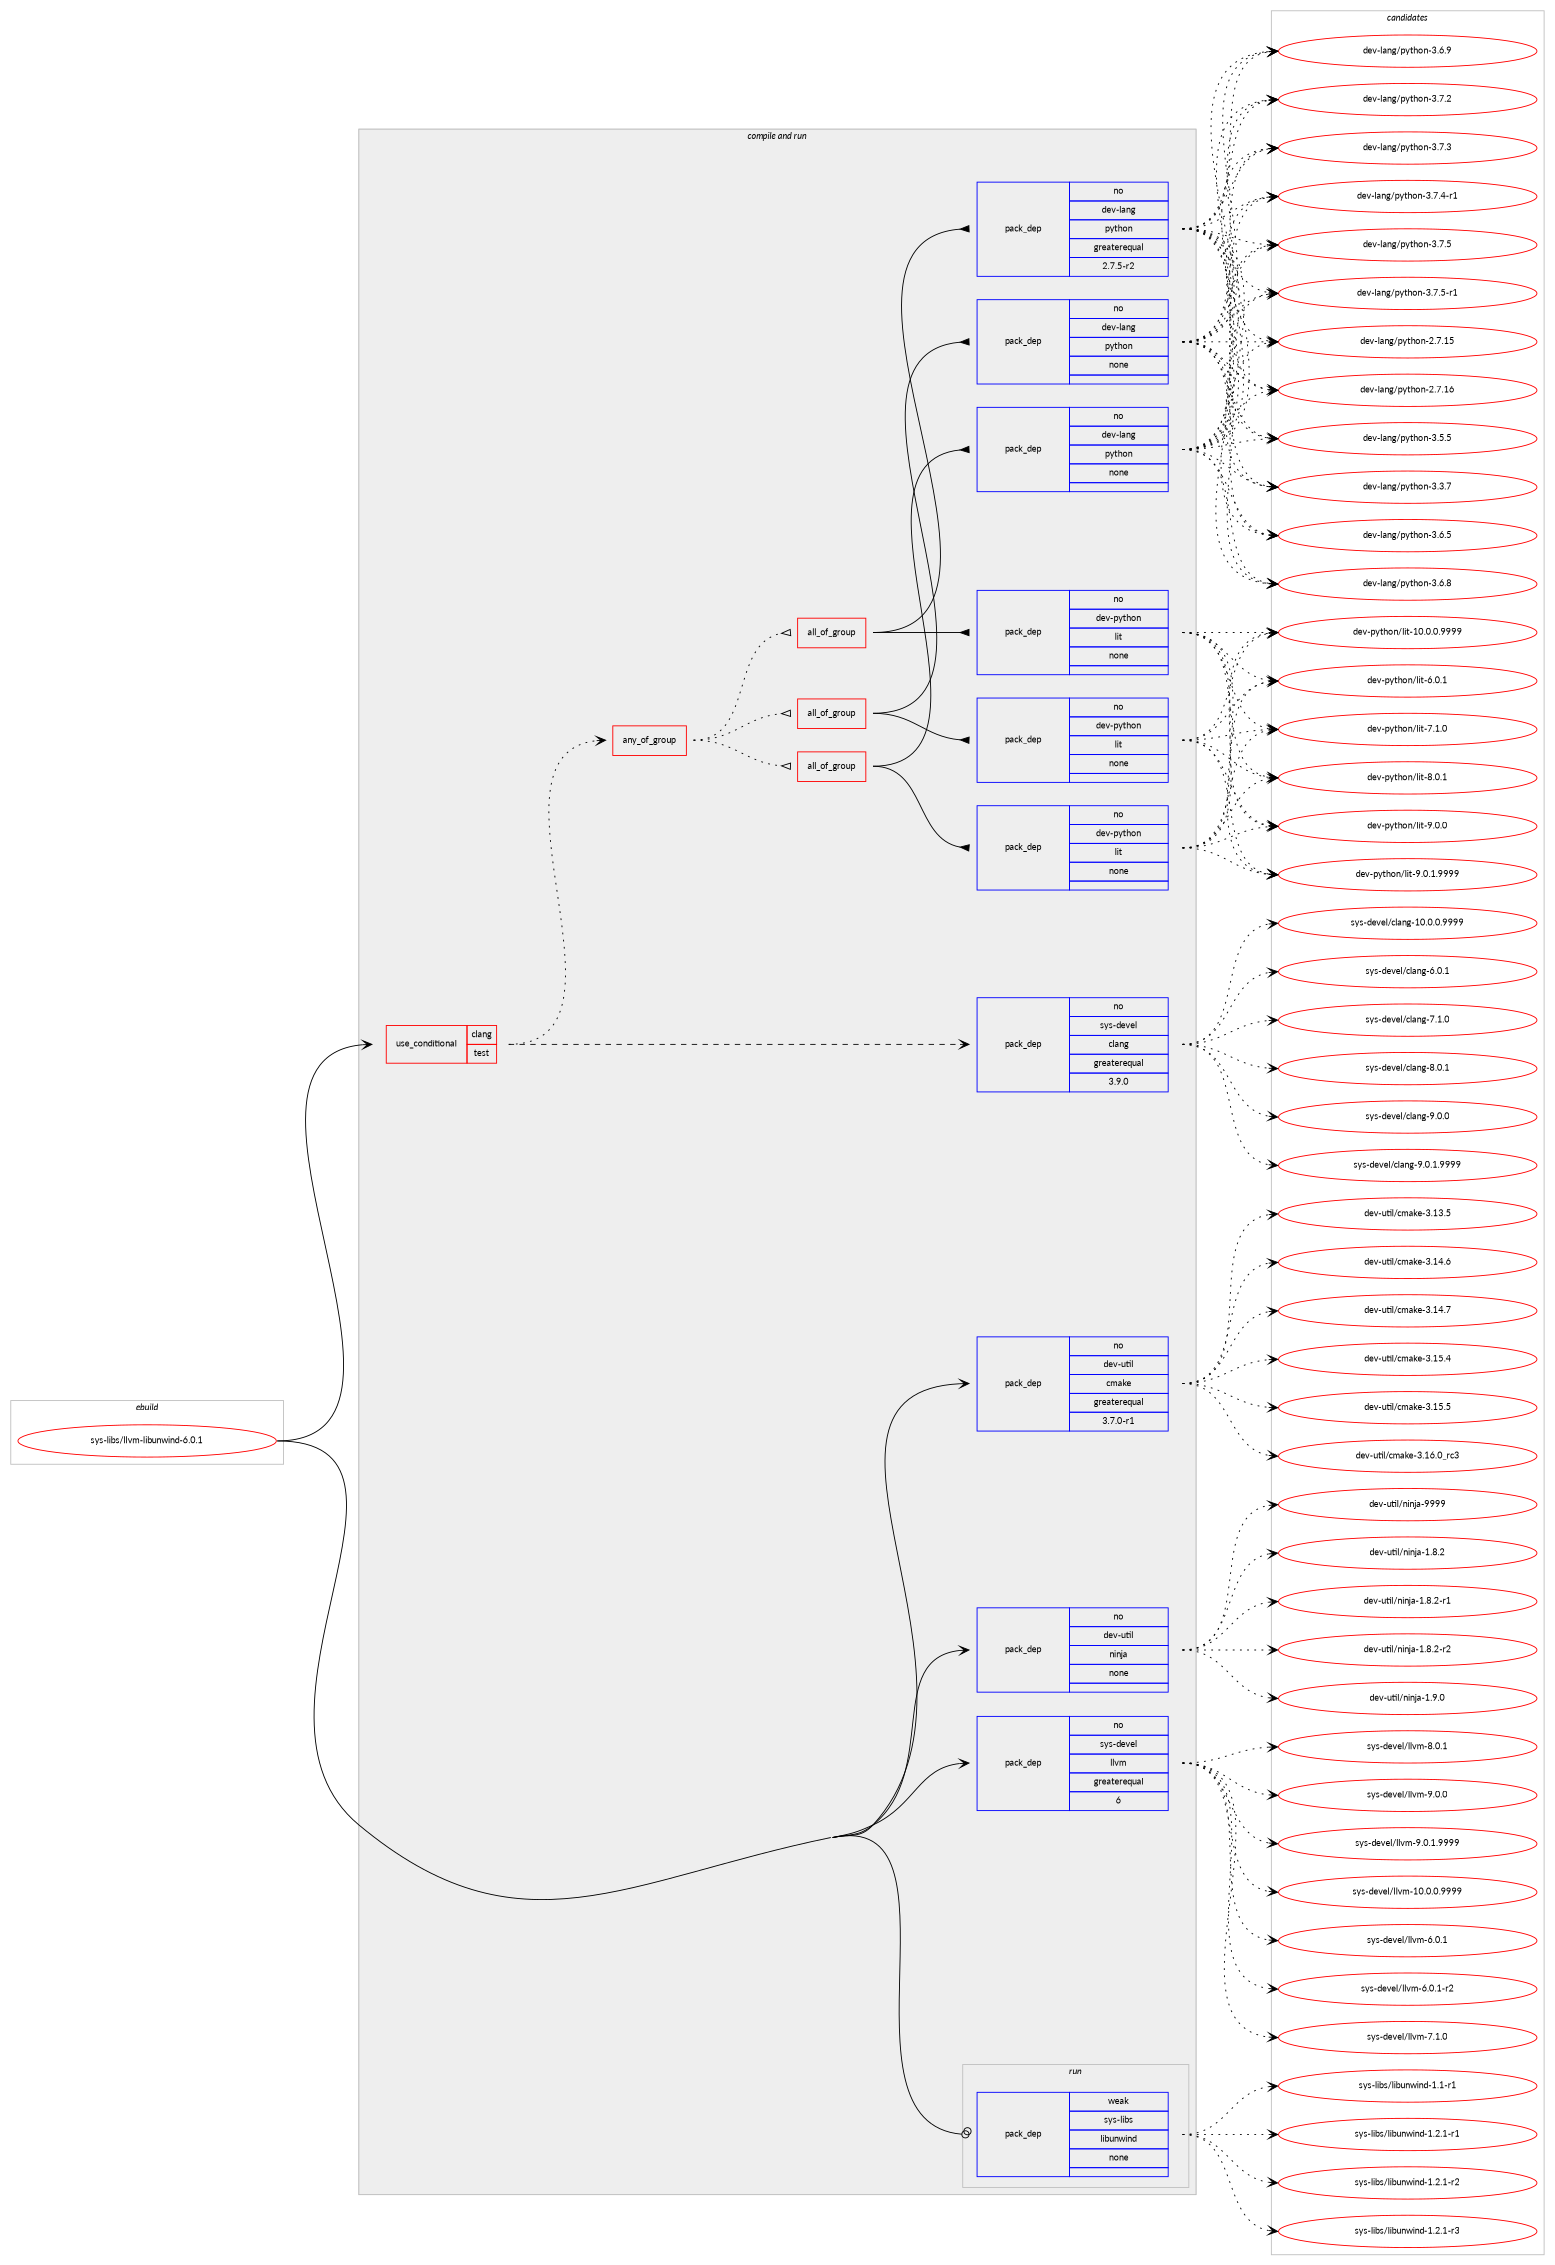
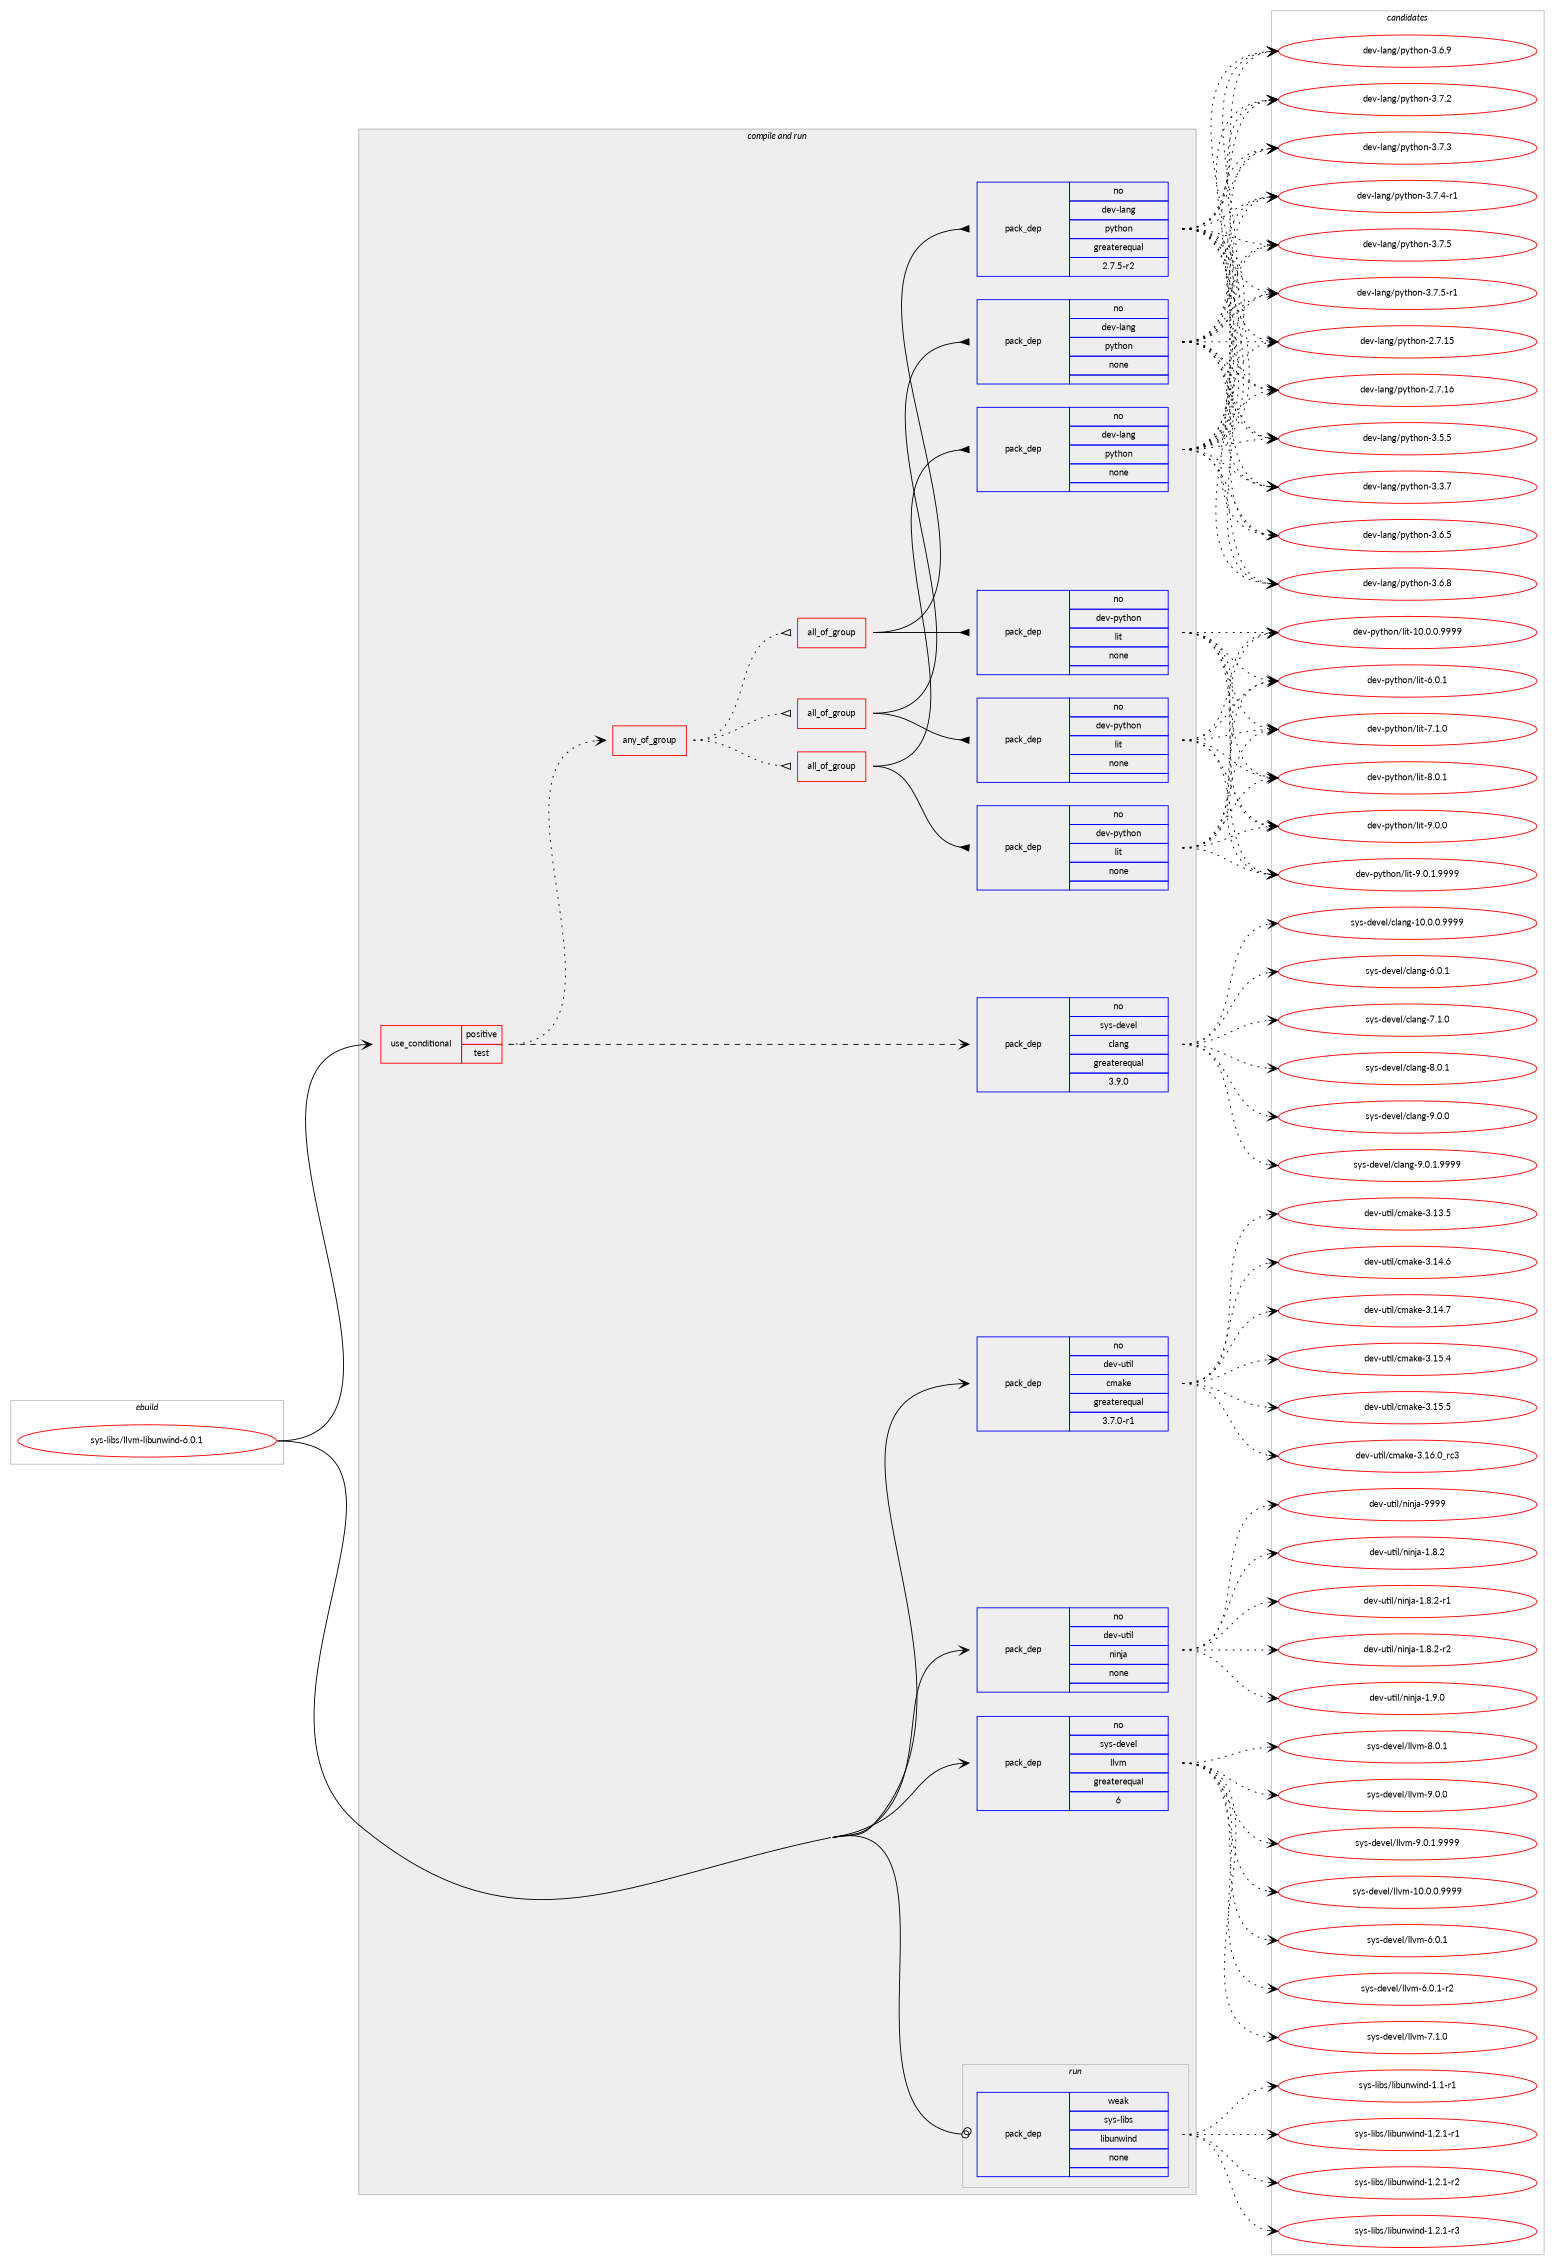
node "use_conditional": text "clang" -> "positive"
